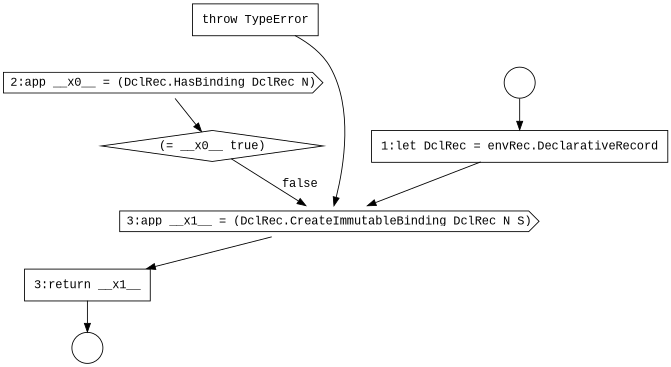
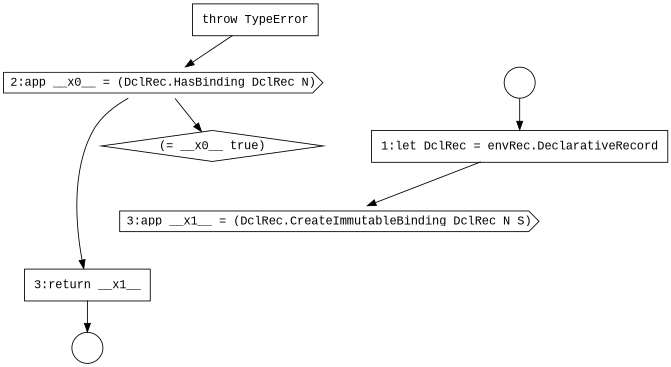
edge "throw TypeError" -> "3:app __x1__ = (DclRec.CreateImmutableBinding DclRec N S)": now "throw TypeError" -> "2:app __x0__ = (DclRec.HasBinding DclRec N)"
edge "(= __x0__ true)" -> "3:app __x1__ = (DclRec.CreateImmutableBinding DclRec N S)": removed, label "false"
edge "3:app __x1__ = (DclRec.CreateImmutableBinding DclRec N S)" -> "3:return __x1__": now "2:app __x0__ = (DclRec.HasBinding DclRec N)" -> "3:return __x1__"
